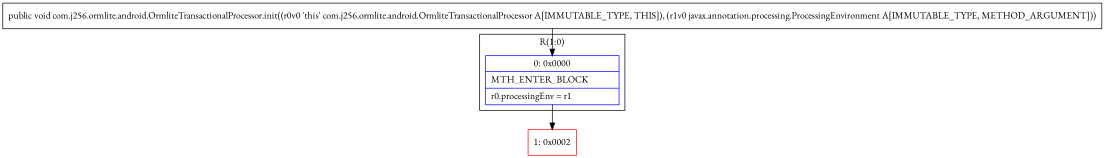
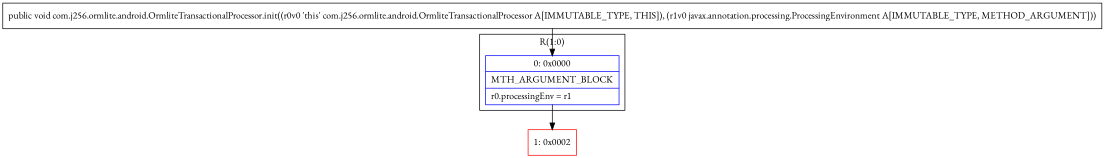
node "0: 0x0000": text "MTH_ENTER_BLOCK" -> "MTH_ARGUMENT_BLOCK"
